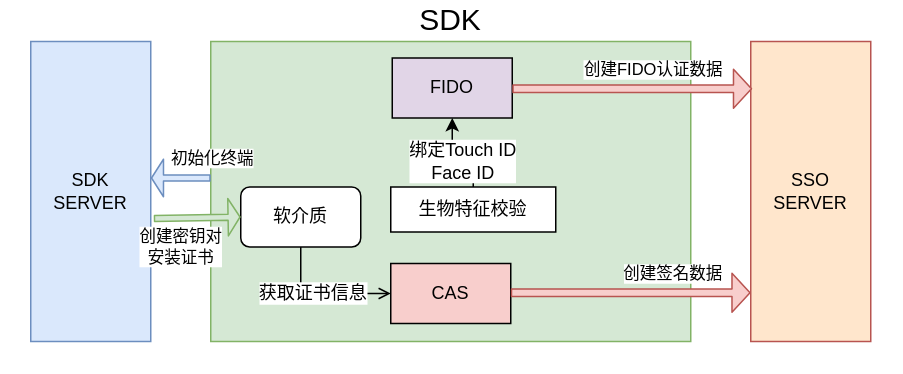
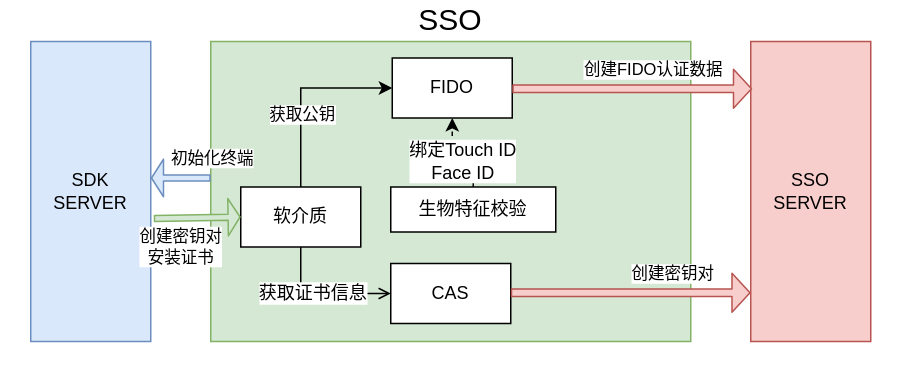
node "SDK": label "SDK" -> "SSO"
node "FIDO": fillcolor #e1d5e7 -> #ffffff
edge "软介质" -> "FIDO": added, label "获取公钥"
edge "生物特征校验" -> "FIDO": style solid -> dashed
node "SSO SERVER": fillcolor #ffe6cc -> #f8cecc
node "软介质": shape rounded rectangle -> rectangle
node "创建签名数据": label "创建签名数据" -> "创建密钥对"
node "CAS": fillcolor #f8cecc -> #ffffff
